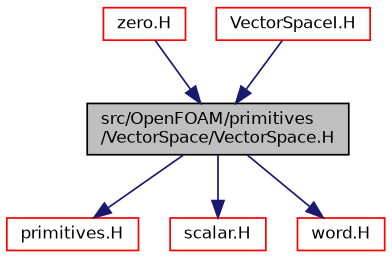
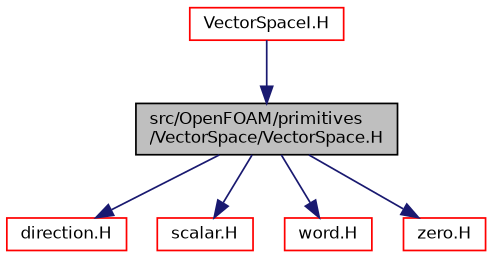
edge "zero.H" -> "src/OpenFOAM/primitives /VectorSpace/VectorSpace.H": reversed
node "primitives.H": label "primitives.H" -> "direction.H"
